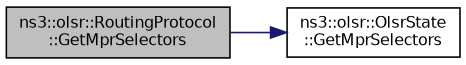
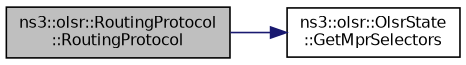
node "ns3::olsr::RoutingProtocol ::GetMprSelectors": label "ns3::olsr::RoutingProtocol ::GetMprSelectors" -> "ns3::olsr::RoutingProtocol ::RoutingProtocol"
